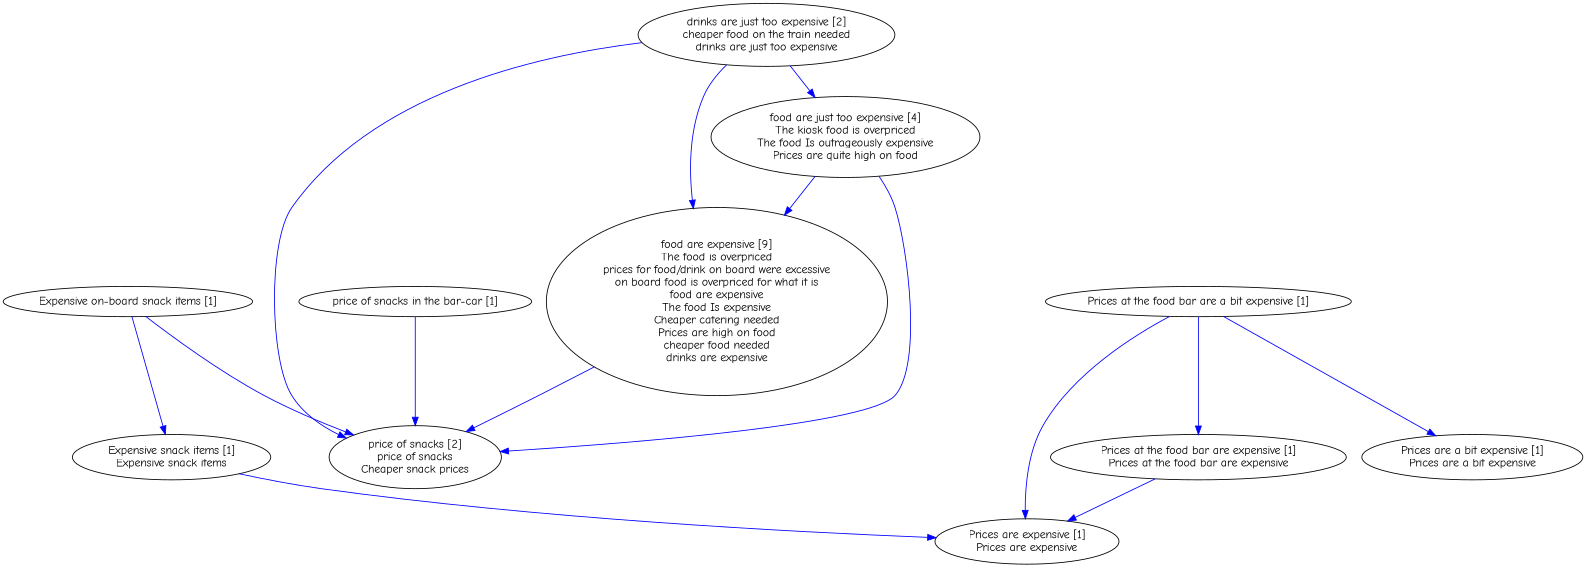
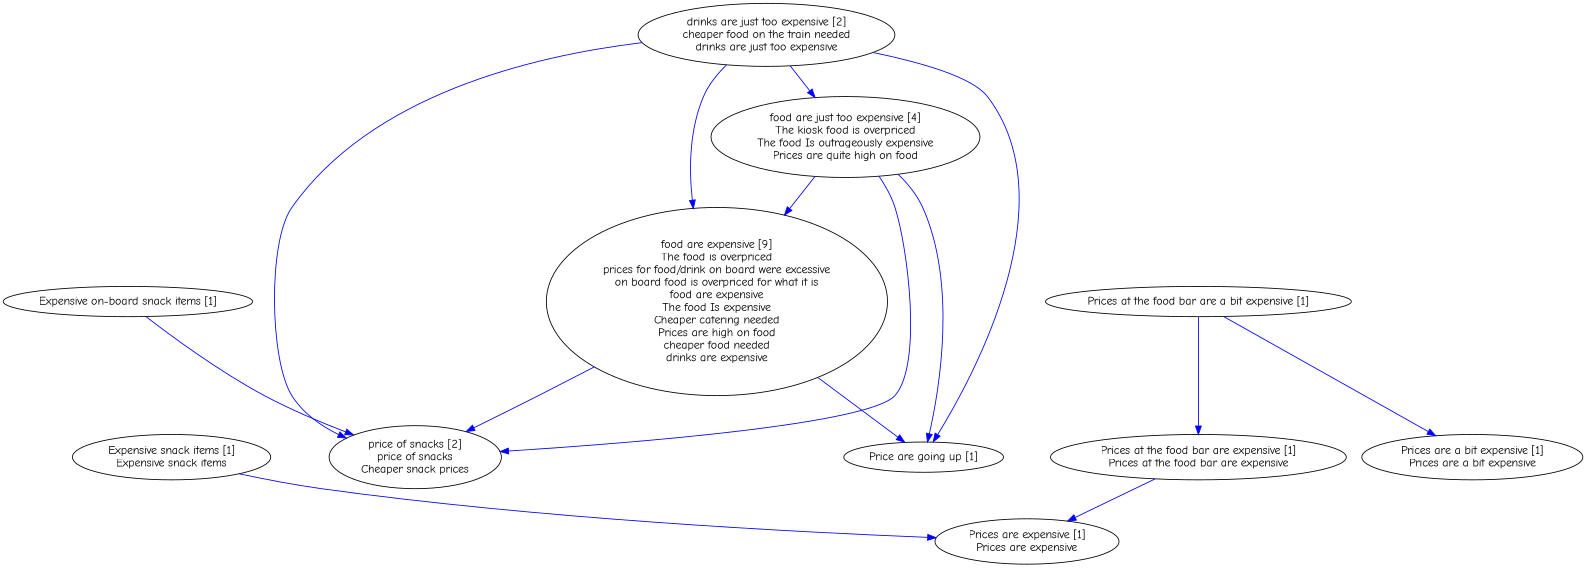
node "price of snacks in the bar-car [1]": removed
edge "Expensive on-board snack items [1]" -> "Expensive snack items [1] Expensive snack items": removed
edge "Prices at the food bar are a bit expensive [1]" -> "Prices are expensive [1] Prices are expensive": removed
node "Price are going up [1]": added
